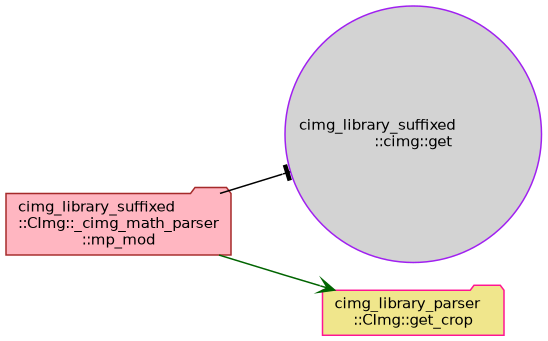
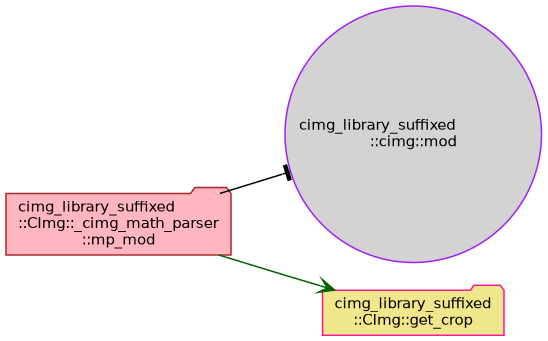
node "cimg_library_suffixed ::cimg::get": label "cimg_library_suffixed ::cimg::get" -> "cimg_library_suffixed ::cimg::mod"
node "cimg_library_parser ::CImg::get_crop": label "cimg_library_parser ::CImg::get_crop" -> "cimg_library_suffixed ::CImg::get_crop"
